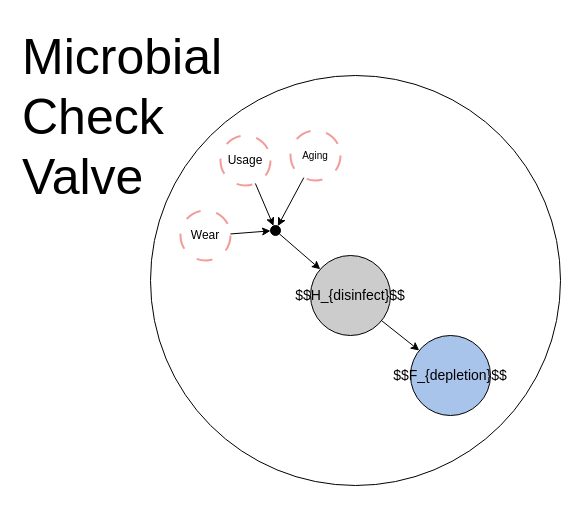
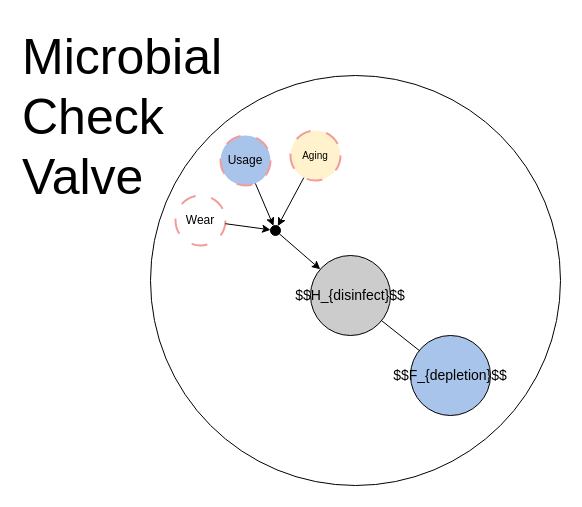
node "Aging": fillcolor #ffffff -> #fff2cc
node "Usage": fillcolor #ffffff -> #a9c4eb
node "Wear": moved (206, 236) -> (201, 221)
edge "$$H_{disinfect}$$" -> "$$F_{depletion}$$": arrowhead classic -> none
